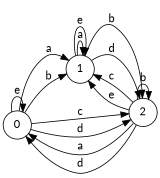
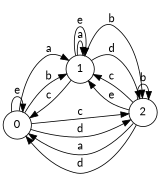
edge "1" -> "0": added, label "c"
